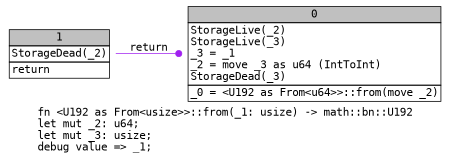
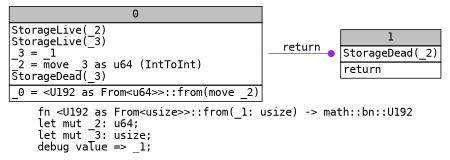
edge "1" -> "0": reversed
